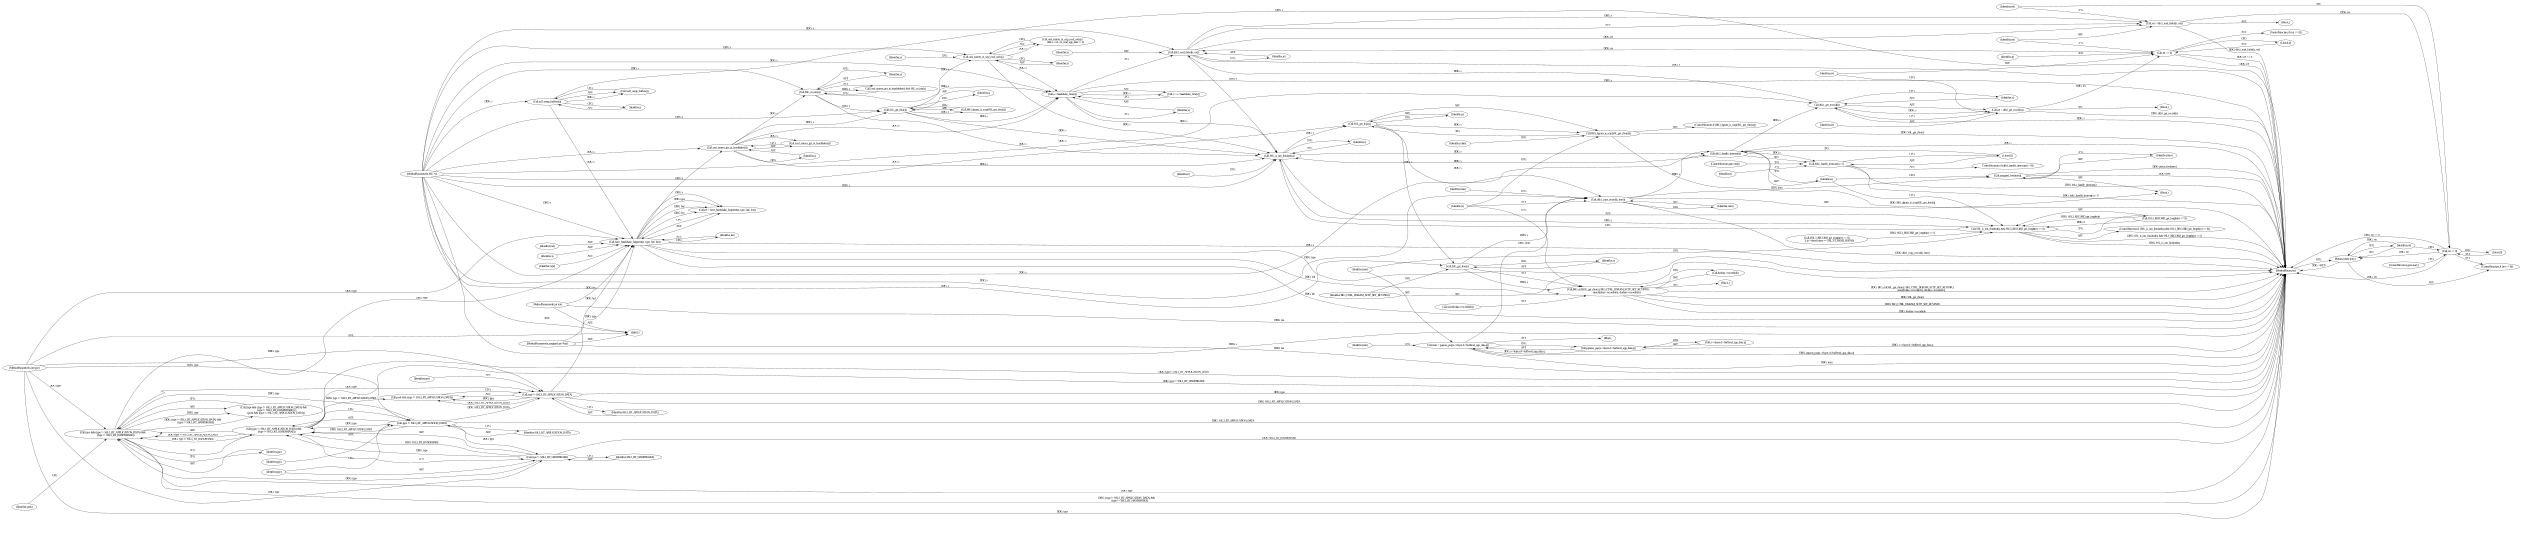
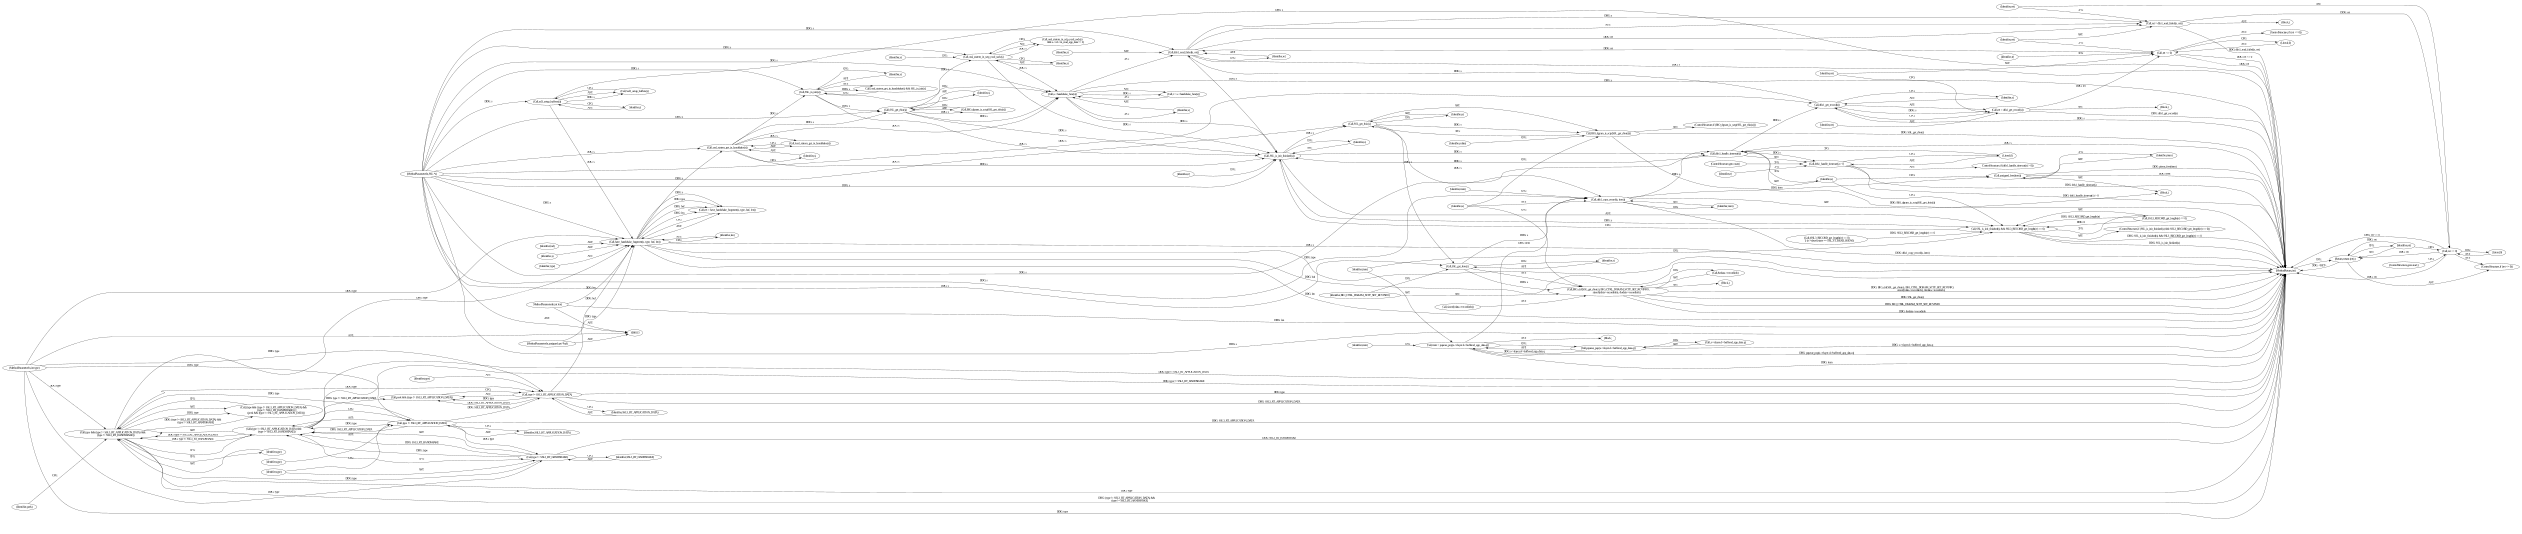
edge "(Call,SSL_in_init(s))" -> "(Call,s->handshake_func(s))": label "DDG: s" -> "CFG: "
edge "(MethodParameterIn,unsigned get *buf)" -> "(MethodReturn,int)": removed, label "DDG: buf"
